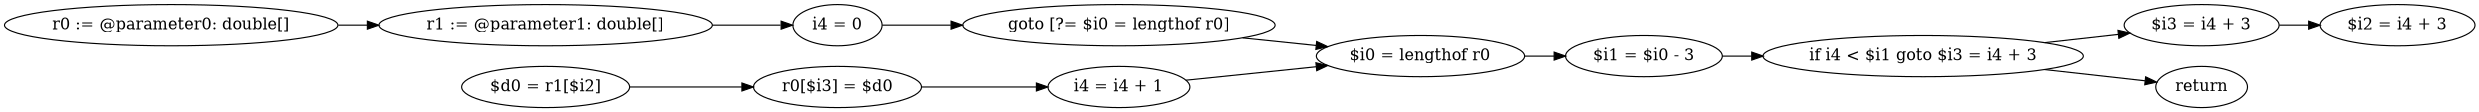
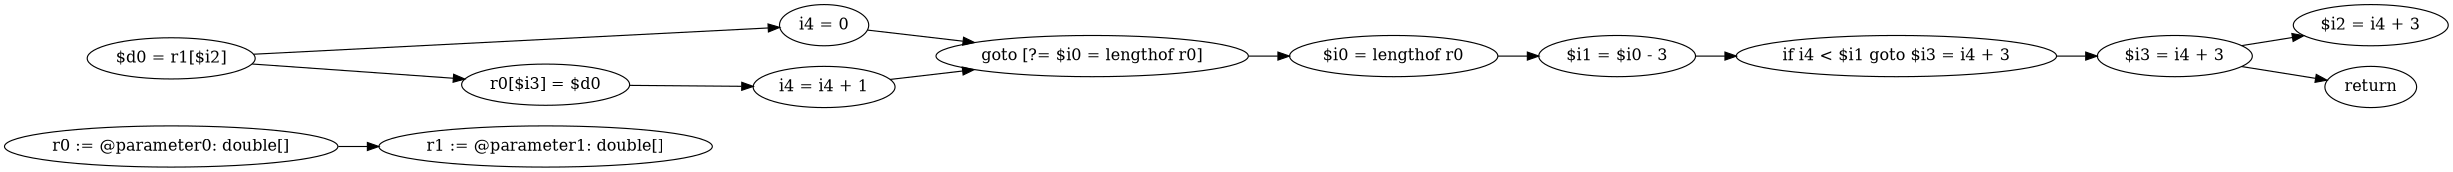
edge "r1 := @parameter1: double[]" -> "i4 = 0": now "$d0 = r1[$i2]" -> "i4 = 0"
edge "i4 = i4 + 1" -> "$i0 = lengthof r0": now "i4 = i4 + 1" -> "goto [?= $i0 = lengthof r0]"
edge "if i4 < $i1 goto $i3 = i4 + 3" -> "return": now "$i3 = i4 + 3" -> "return"
